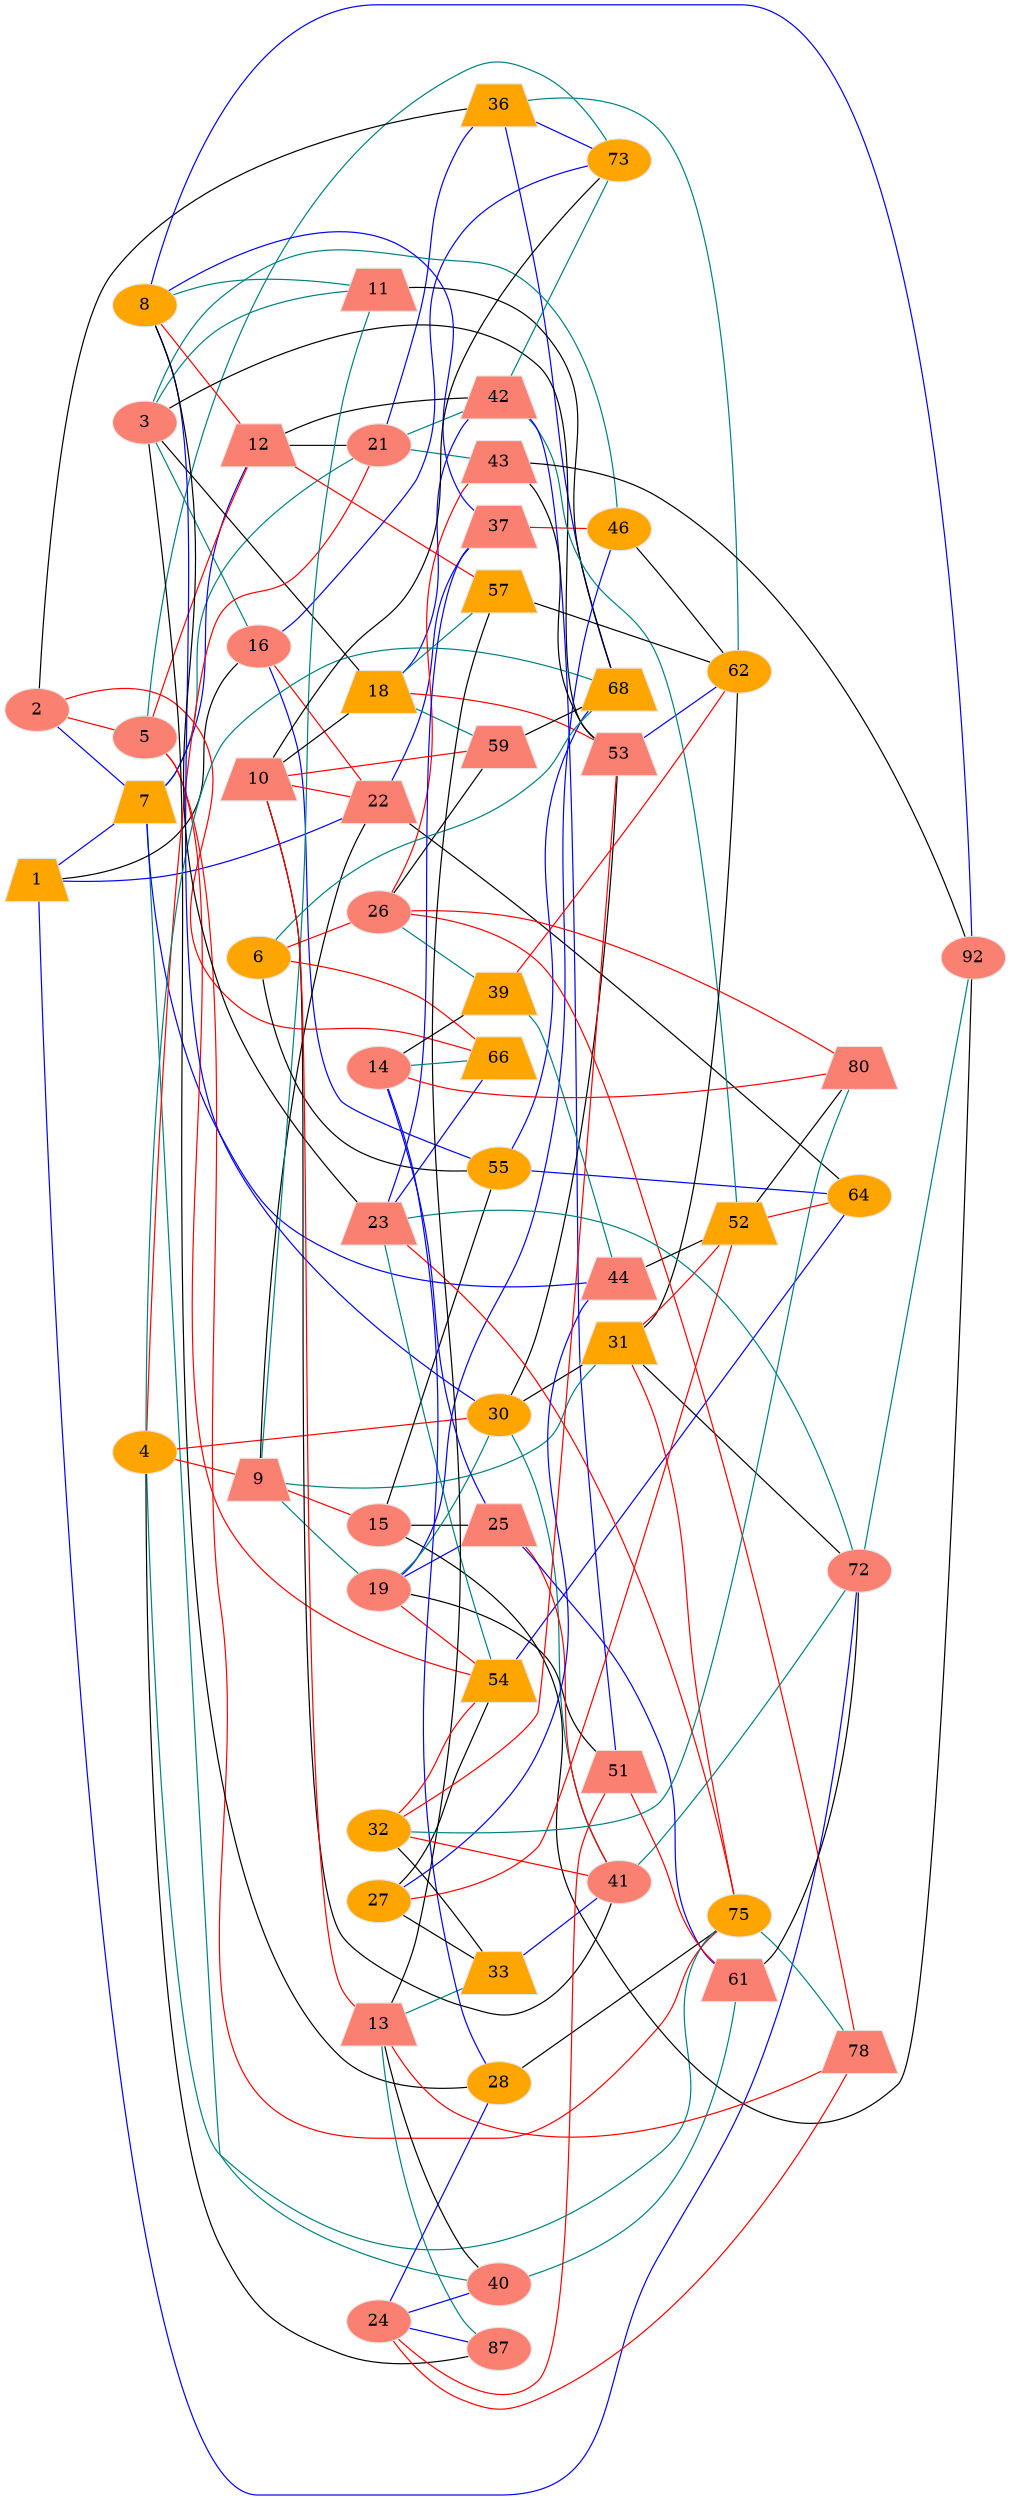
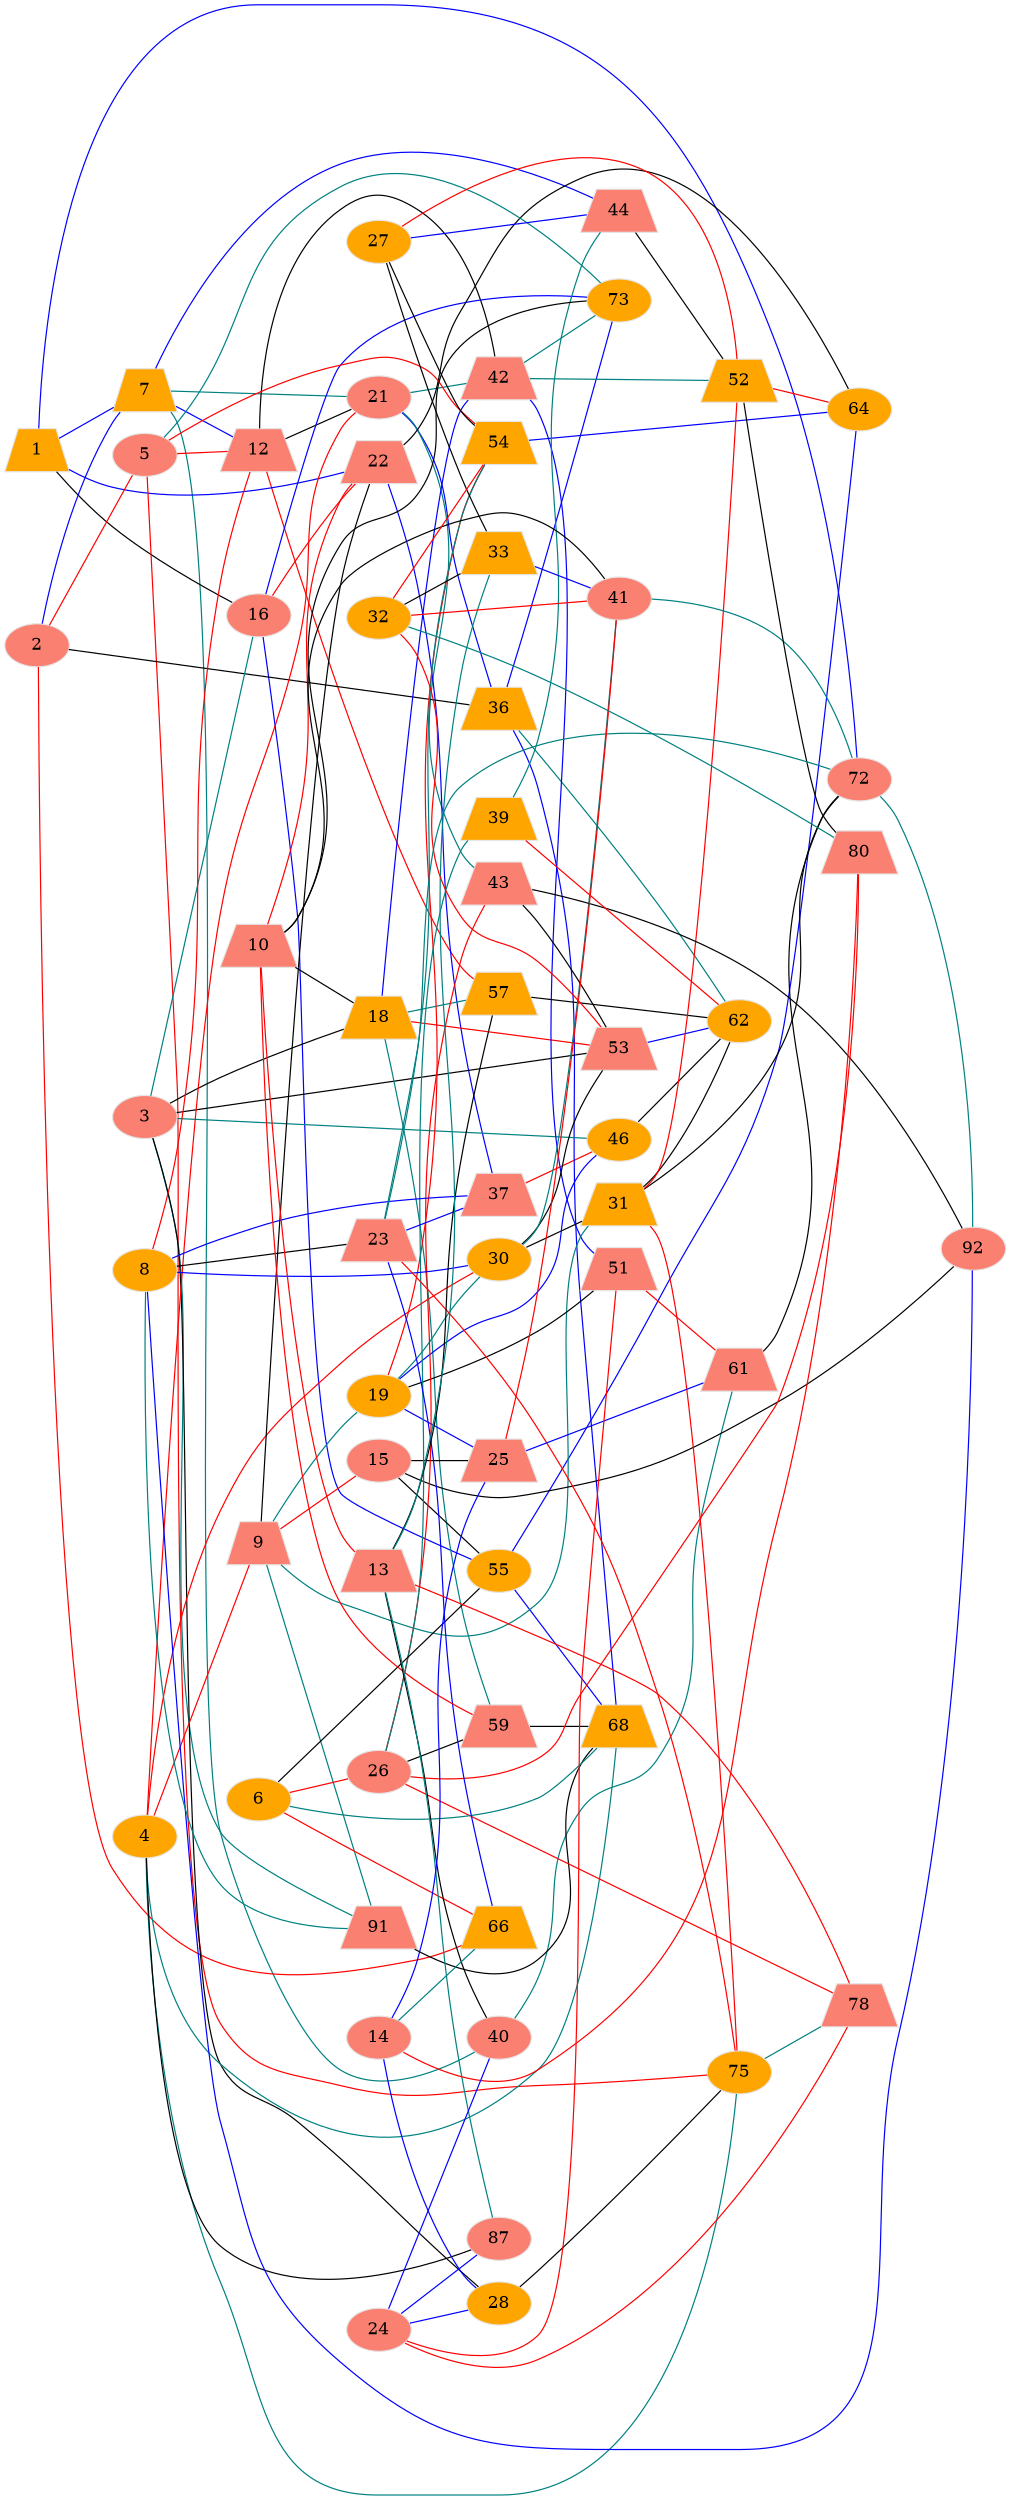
node "11": label "11" -> "91"
edge "39" -- "14": removed
node "19": fillcolor salmon -> orange
